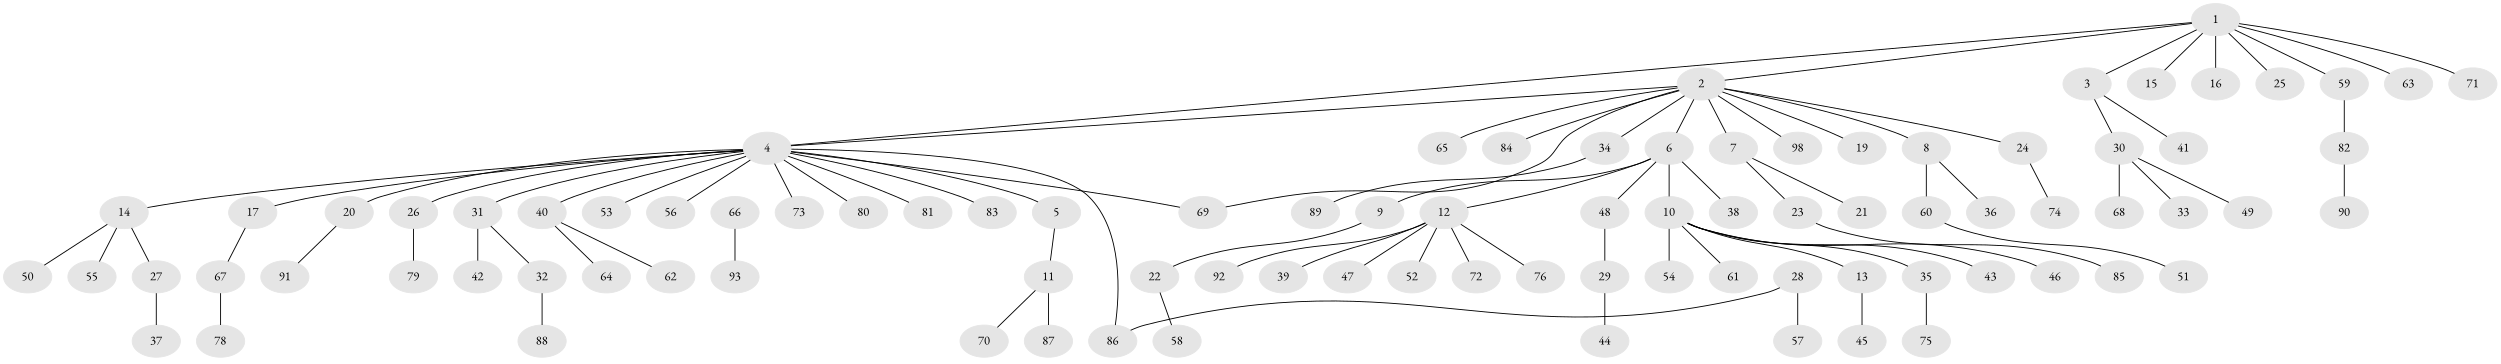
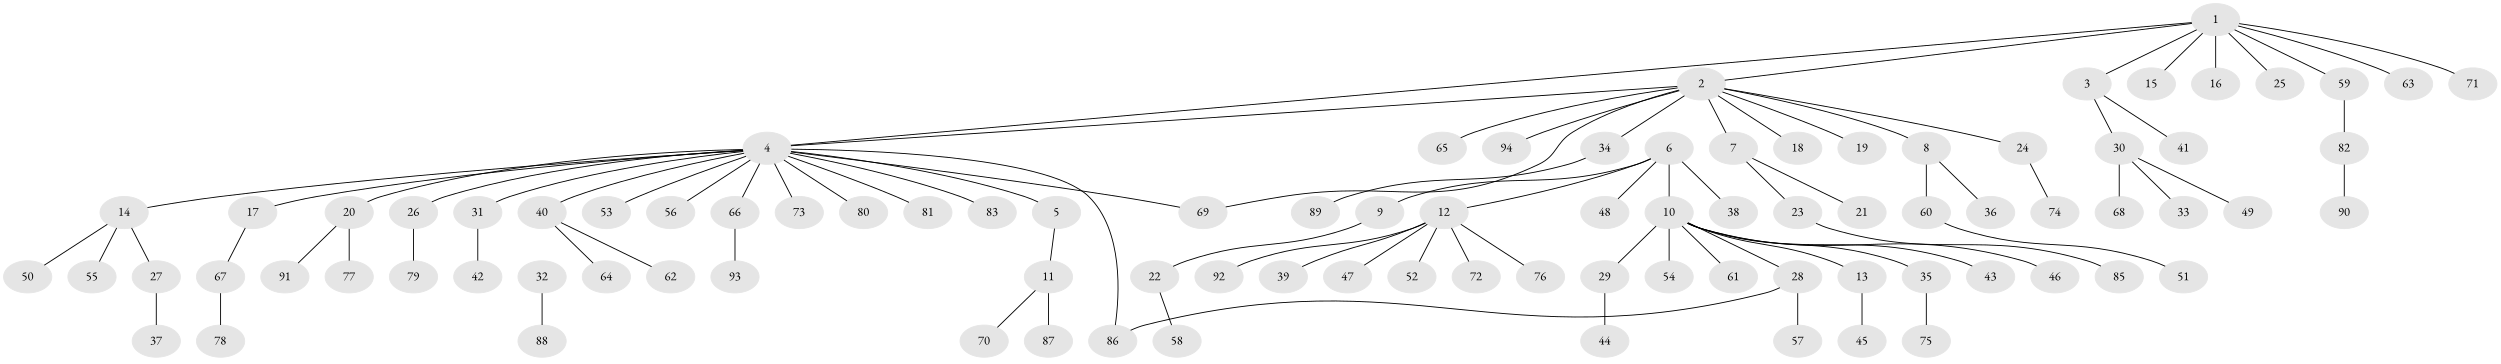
edge "2" -- "6": removed
node "84": label "84" -> "94"
node "98": label "98" -> "18"
edge "4" -- "66": added
edge "31" -- "32": removed
edge "48" -- "29": now "10" -- "29"
edge "10" -- "28": added
node "77": added
